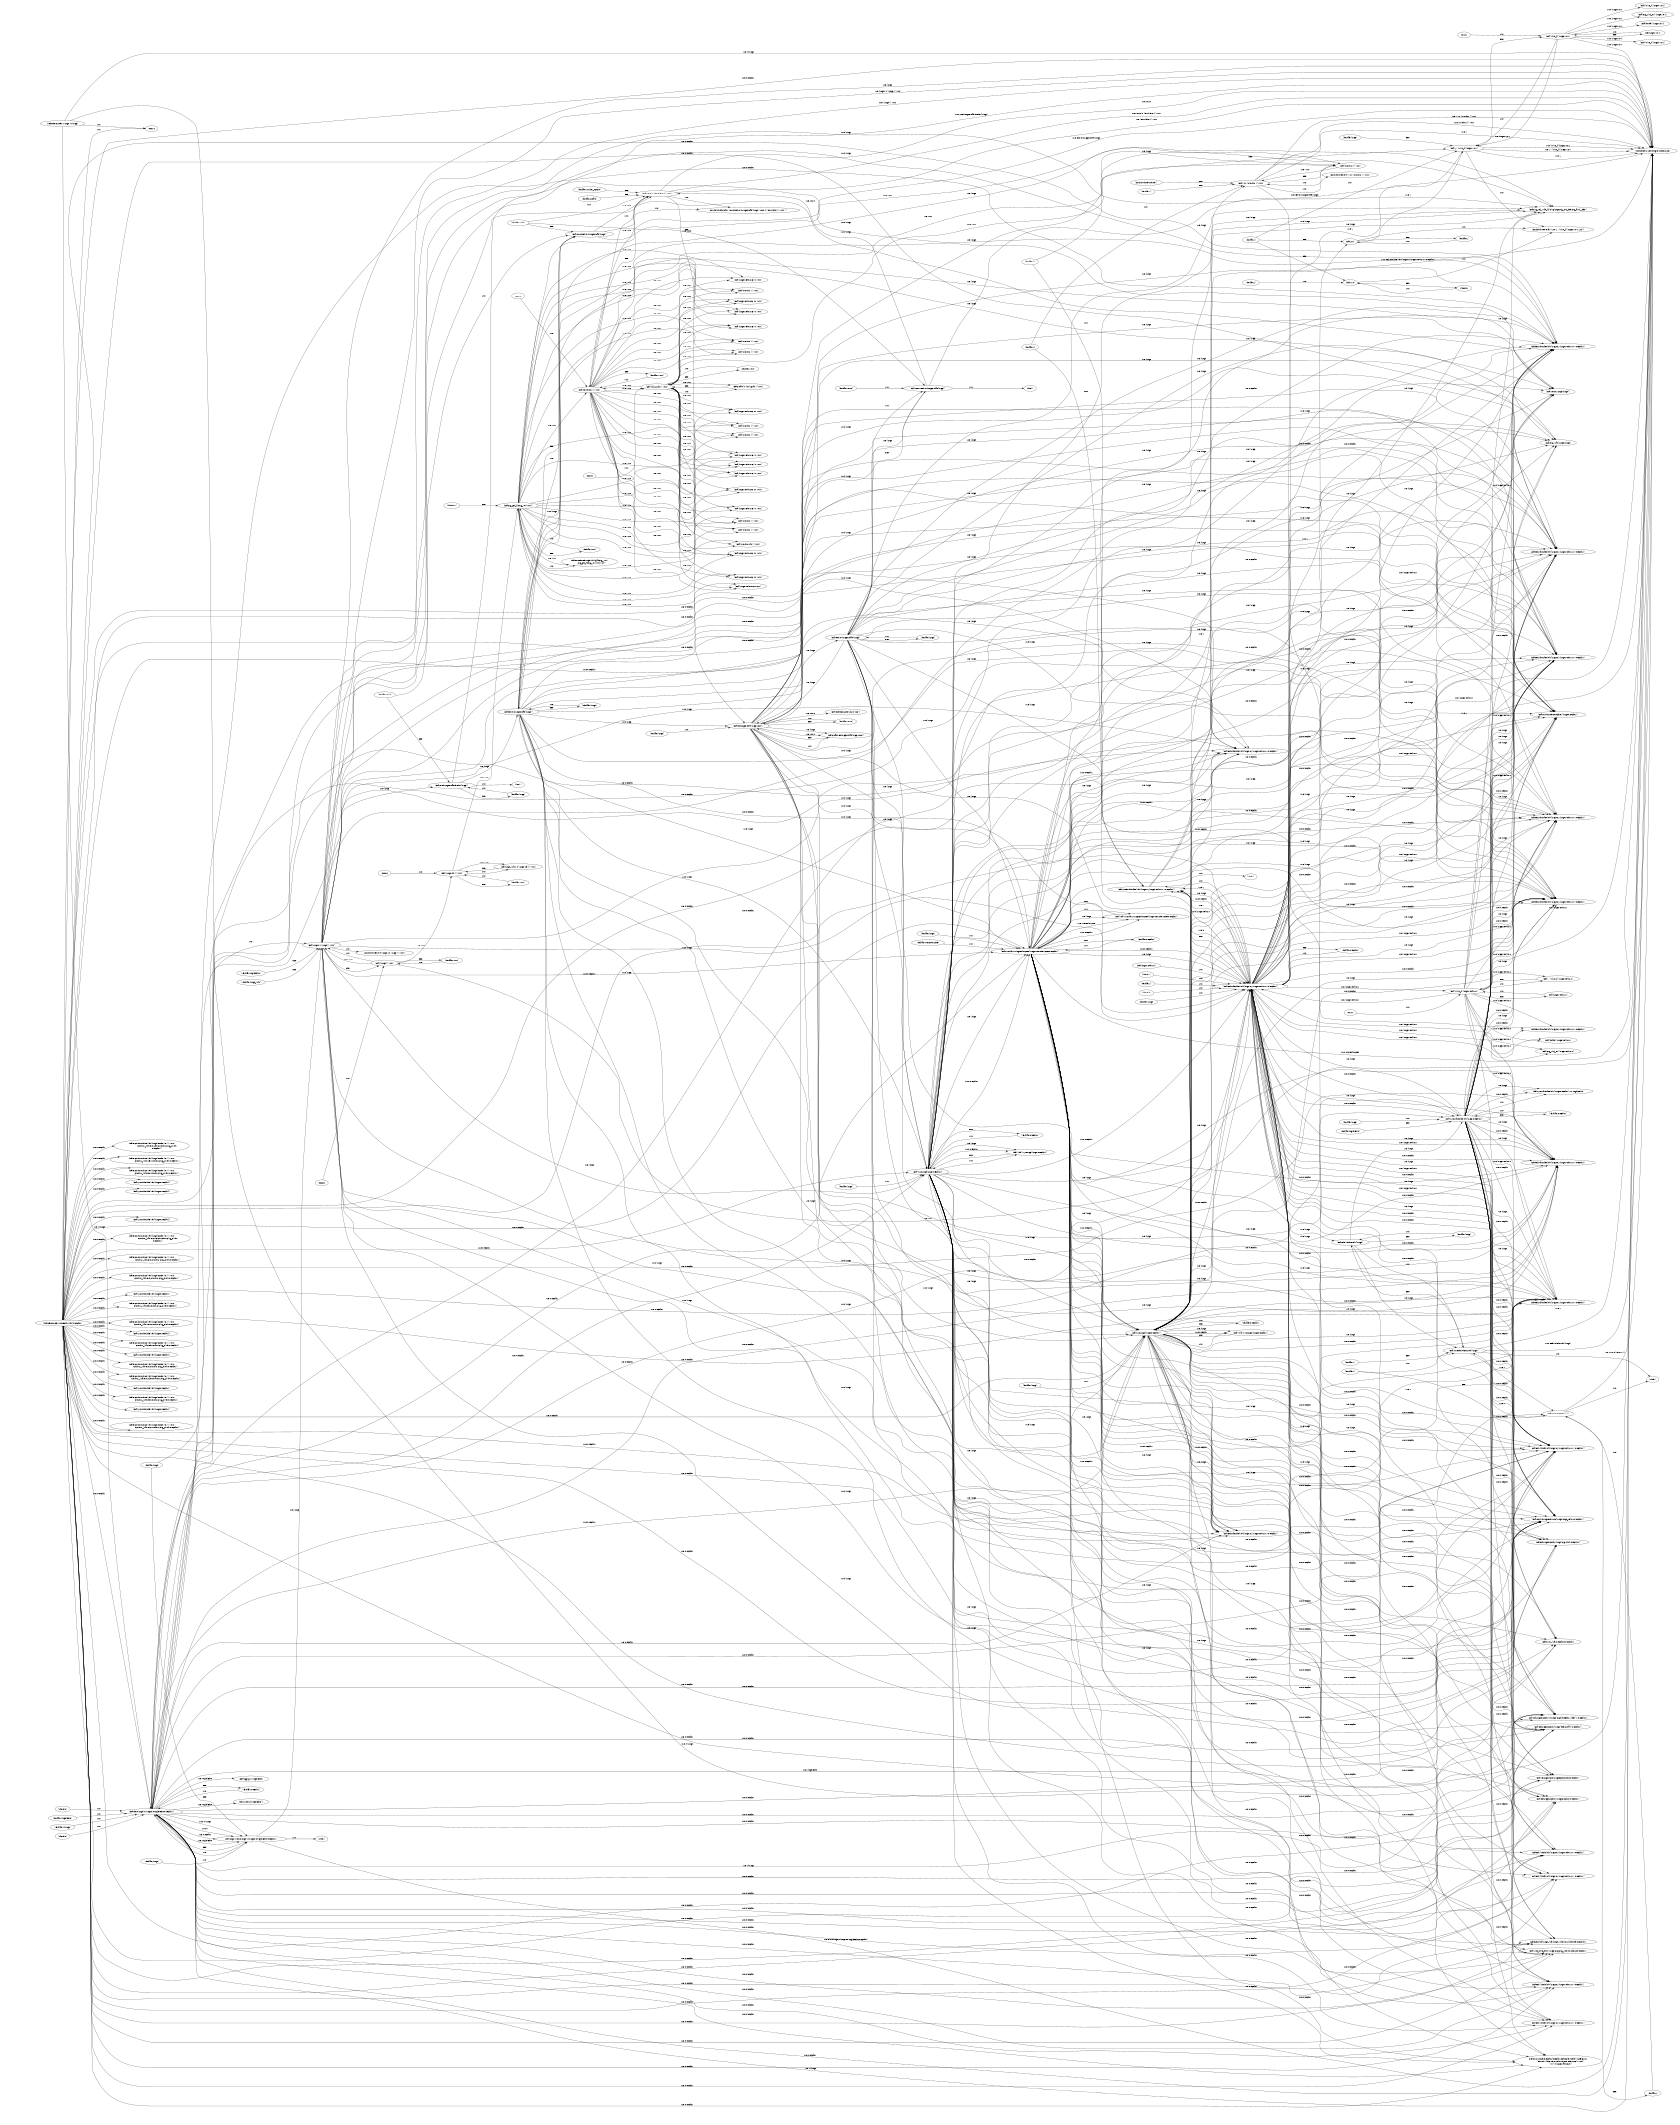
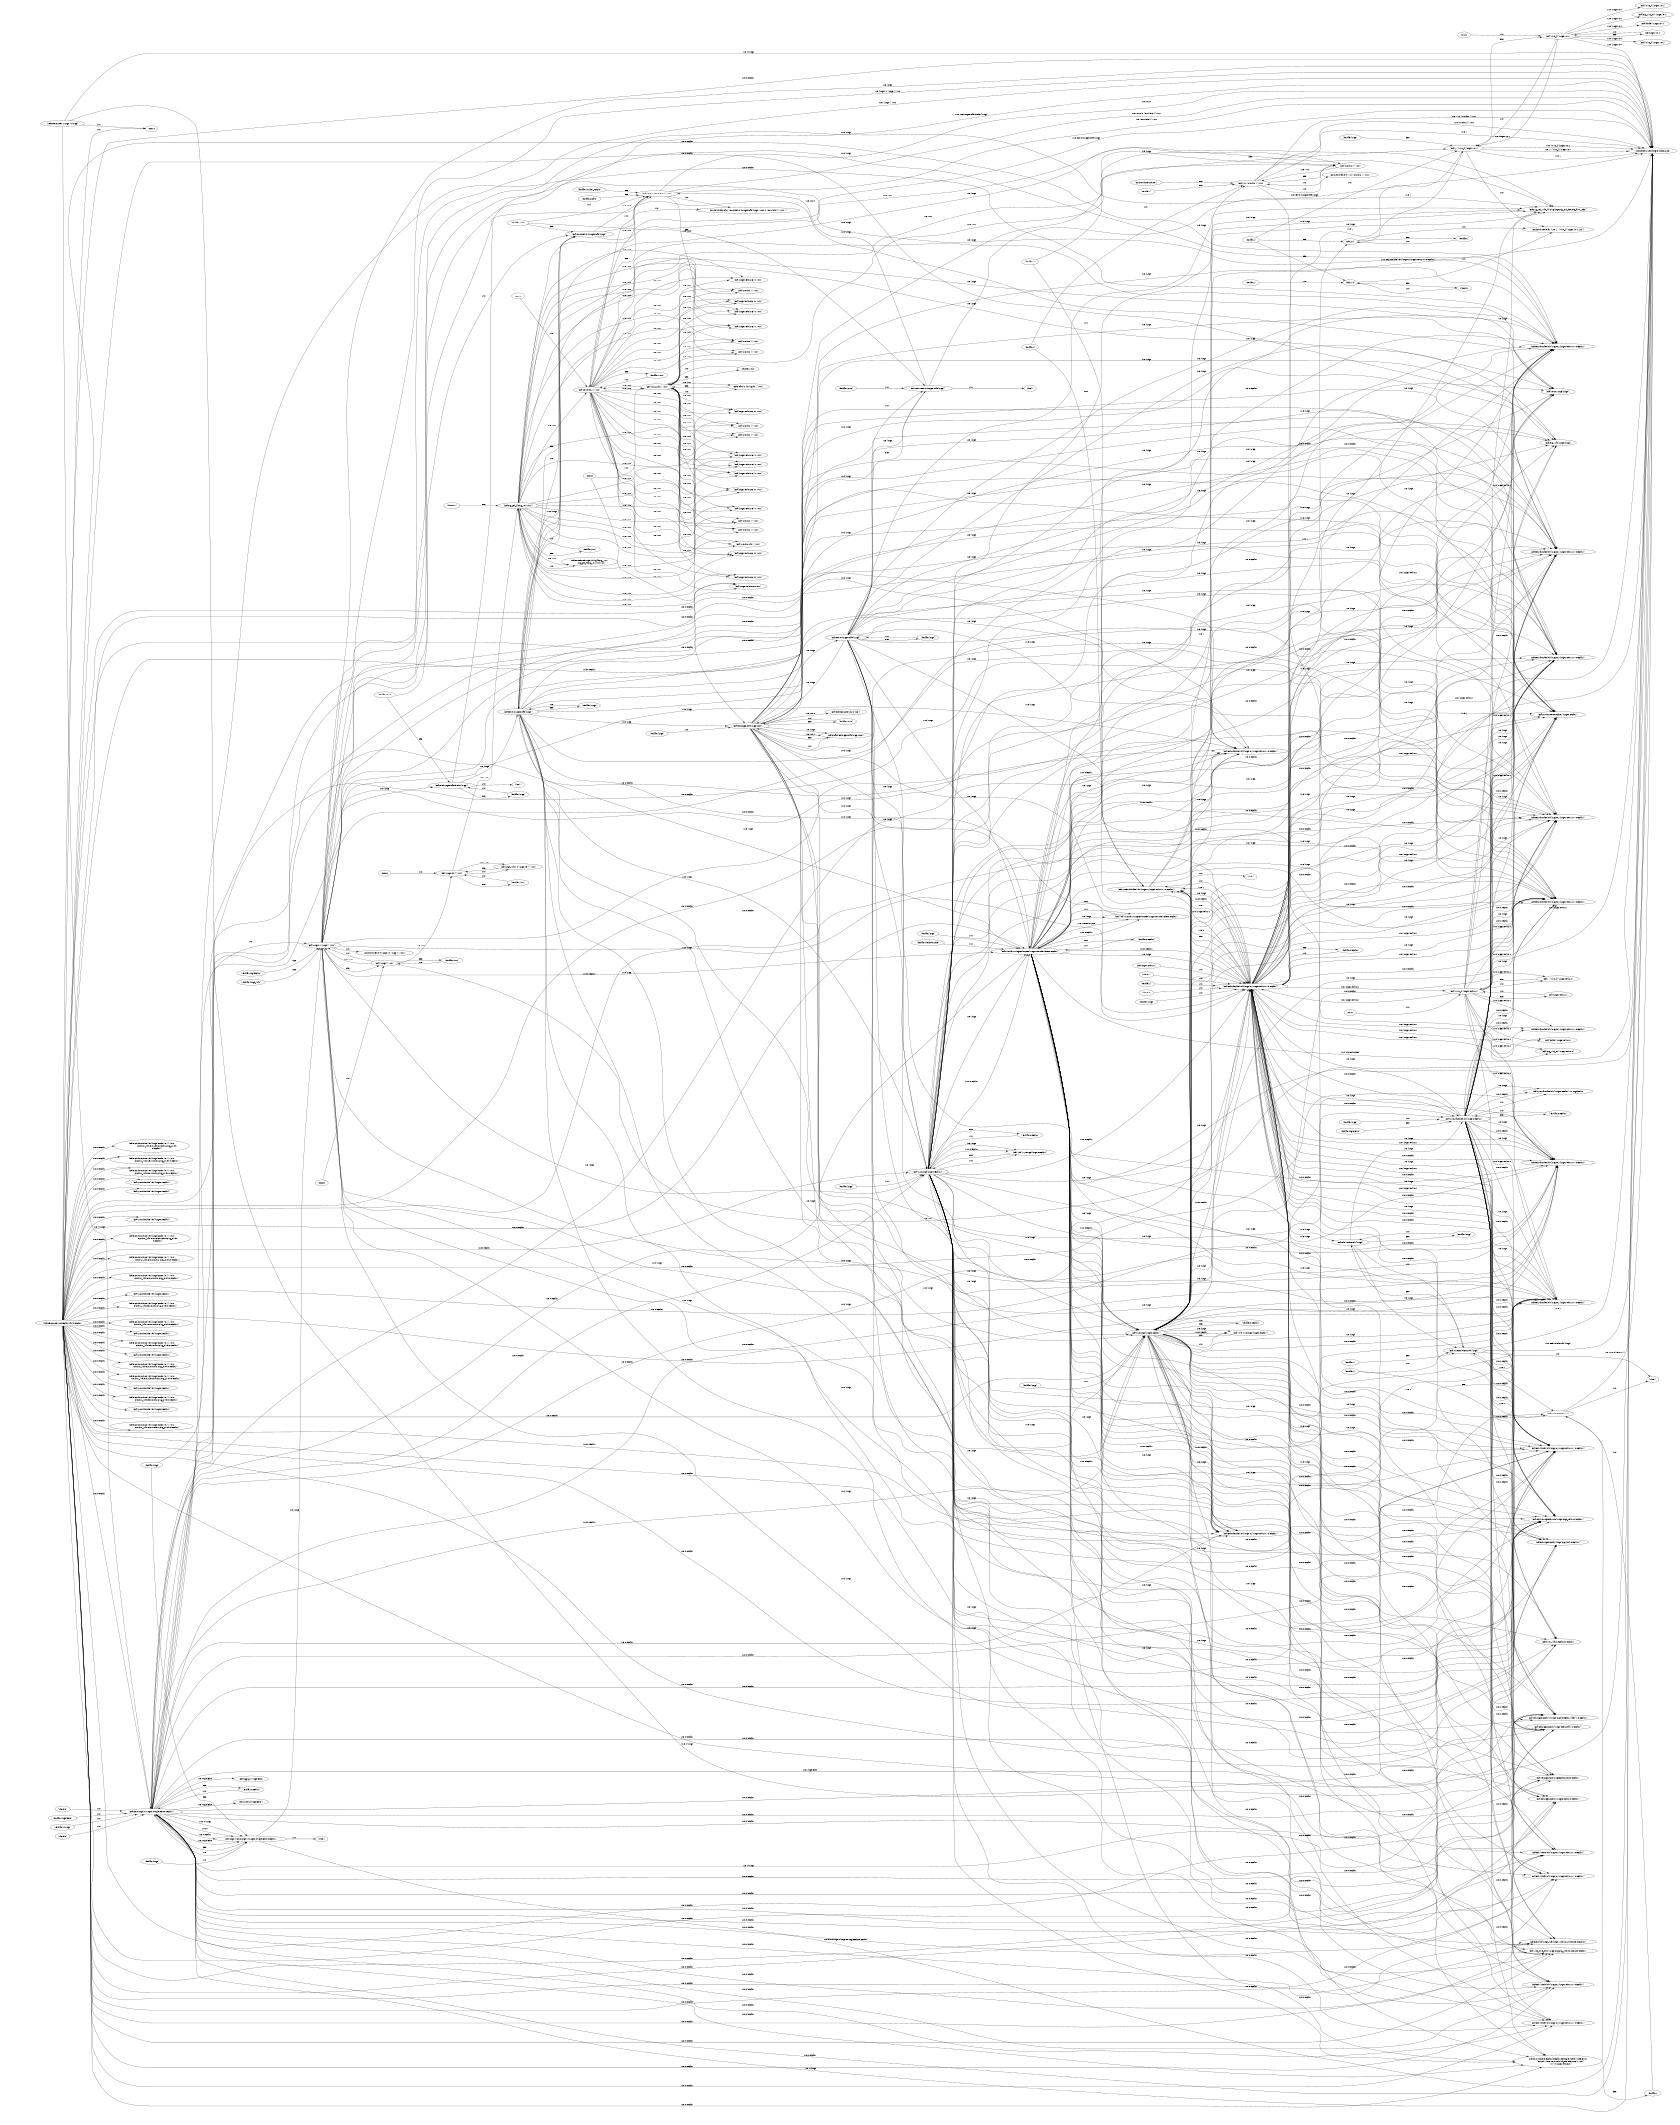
edge "(Call,(StringInfo *) NULL)" -> "(Call,image->colormap=NULL)": now "1000689" -> "(Call,image->colormap=NULL)"
